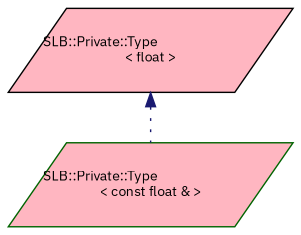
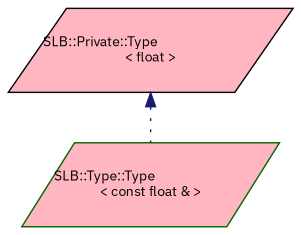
node "SLB::Private::Type < const float & >": label "SLB::Private::Type < const float & >" -> "SLB::Type::Type < const float & >"
